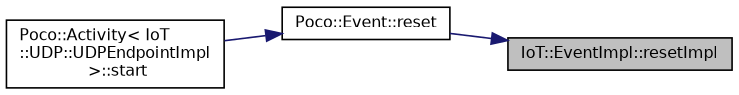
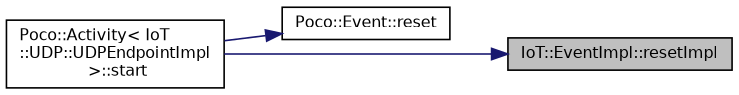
edge "Poco::Event::reset" -> "IoT::EventImpl::resetImpl": now "Poco::Activity< IoT ::UDP::UDPEndpointImpl >::start" -> "IoT::EventImpl::resetImpl"
